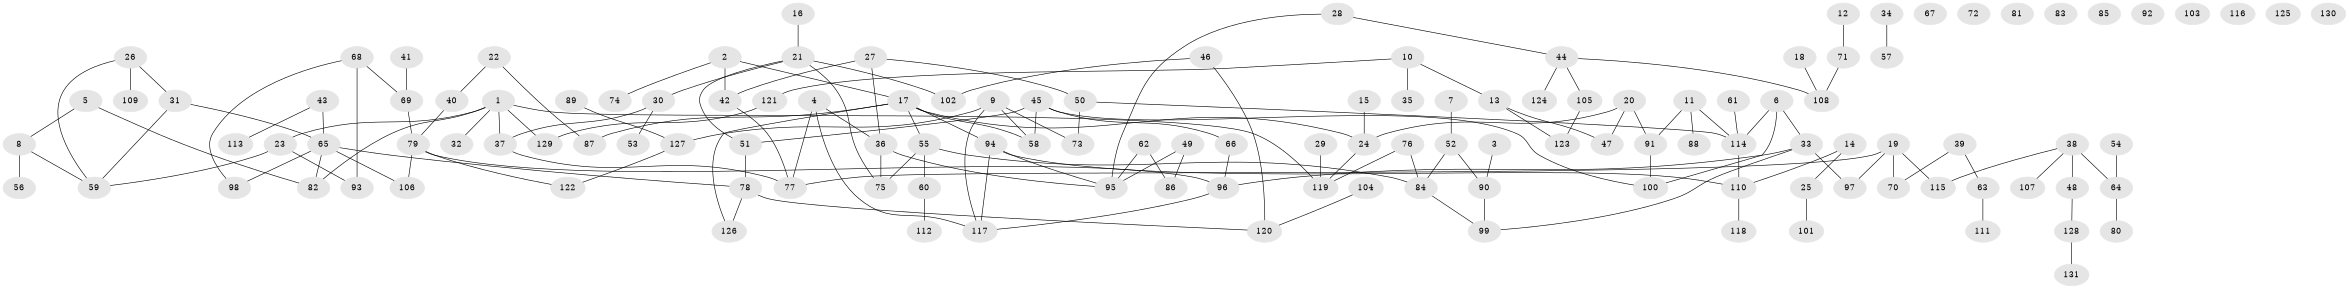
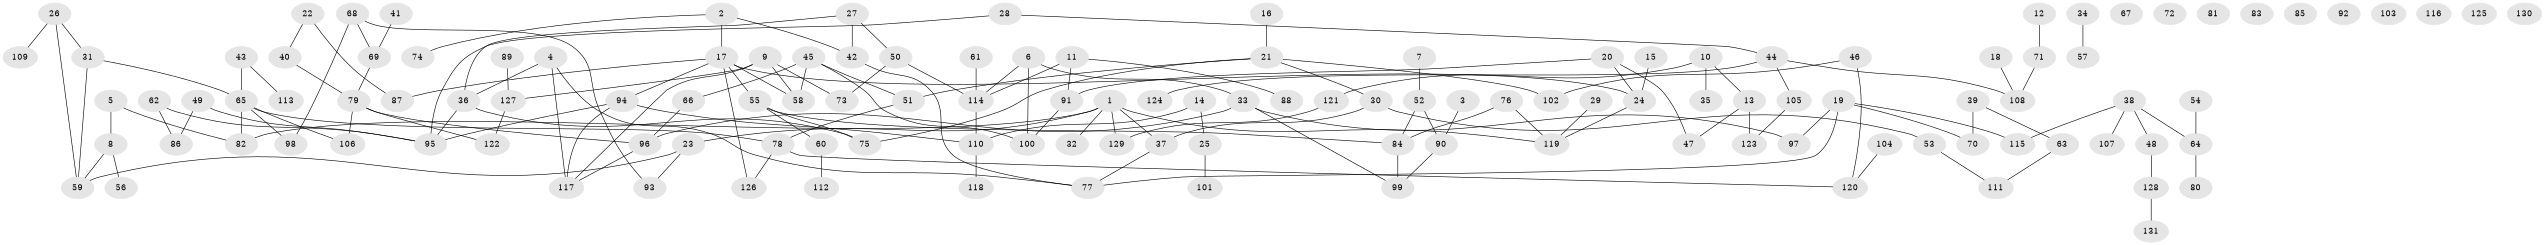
edge "53" -- "111": added
